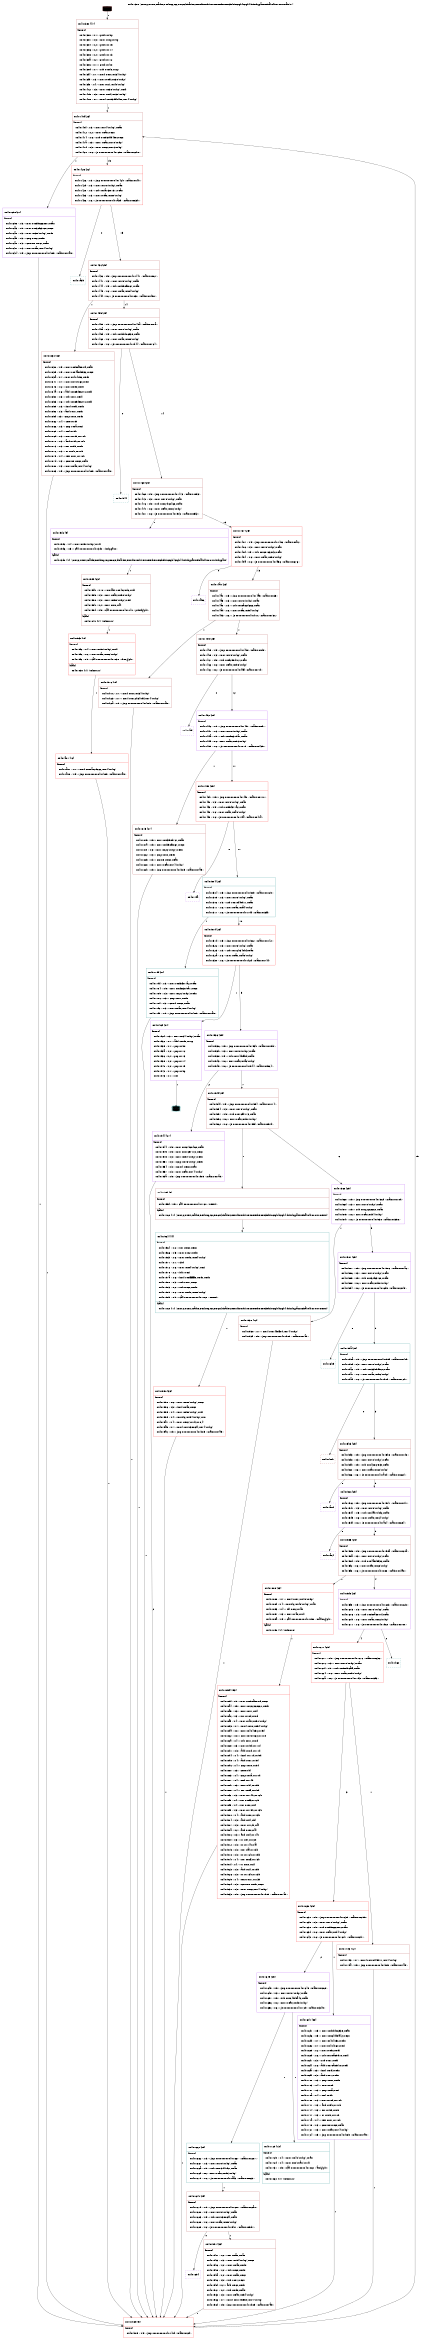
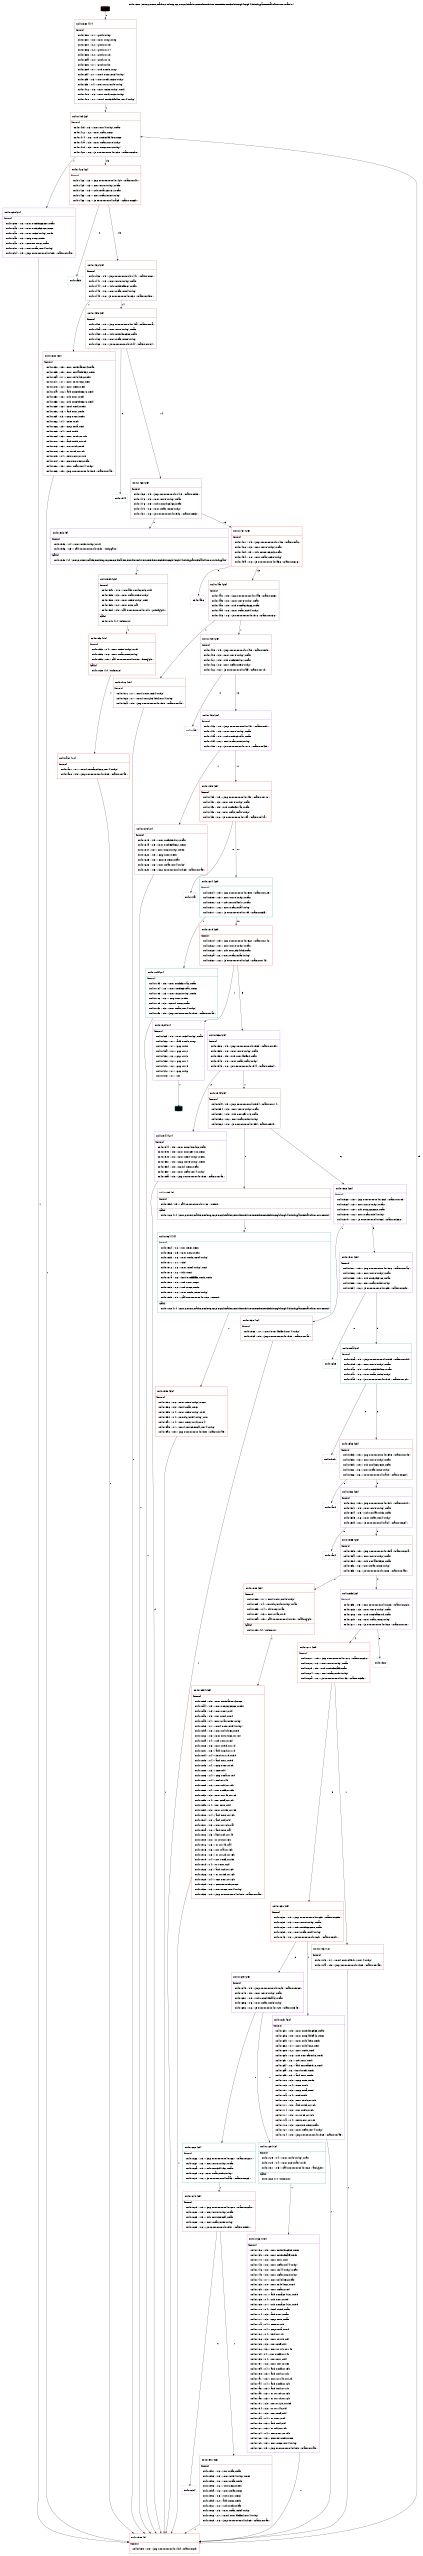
node "0x401736 [157]": added
